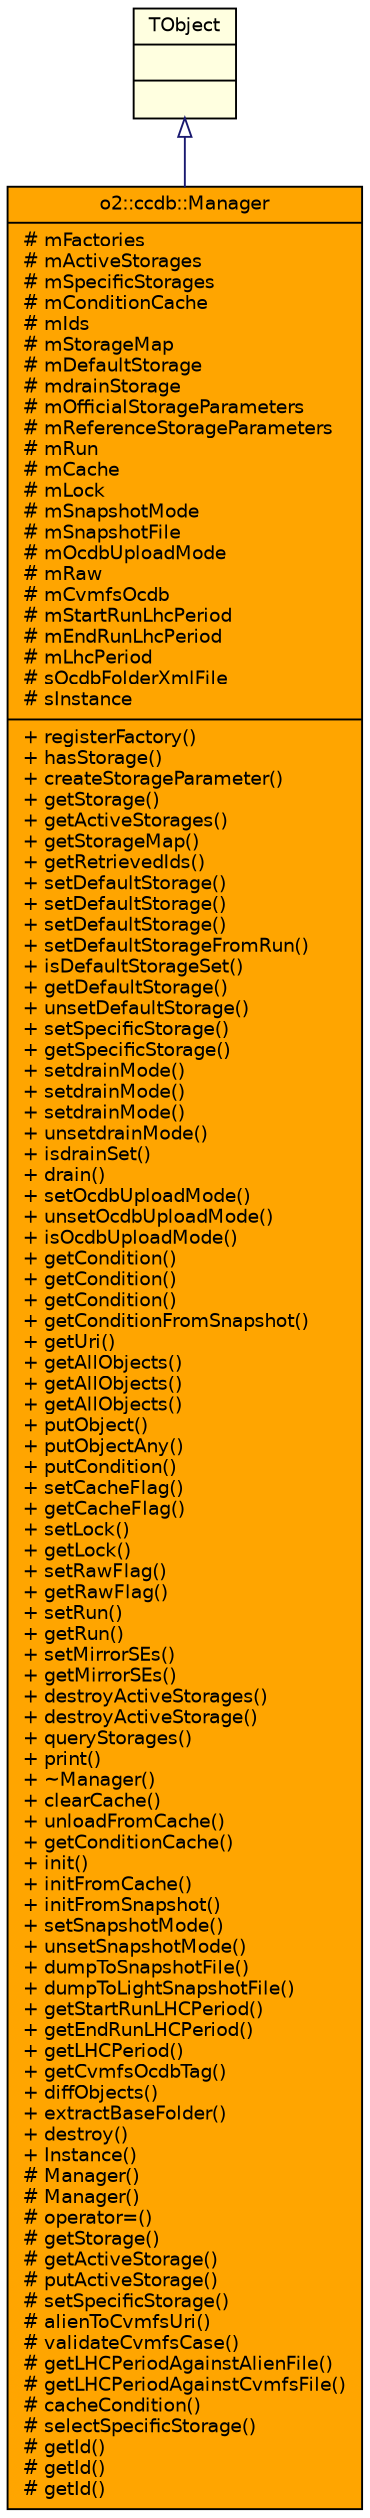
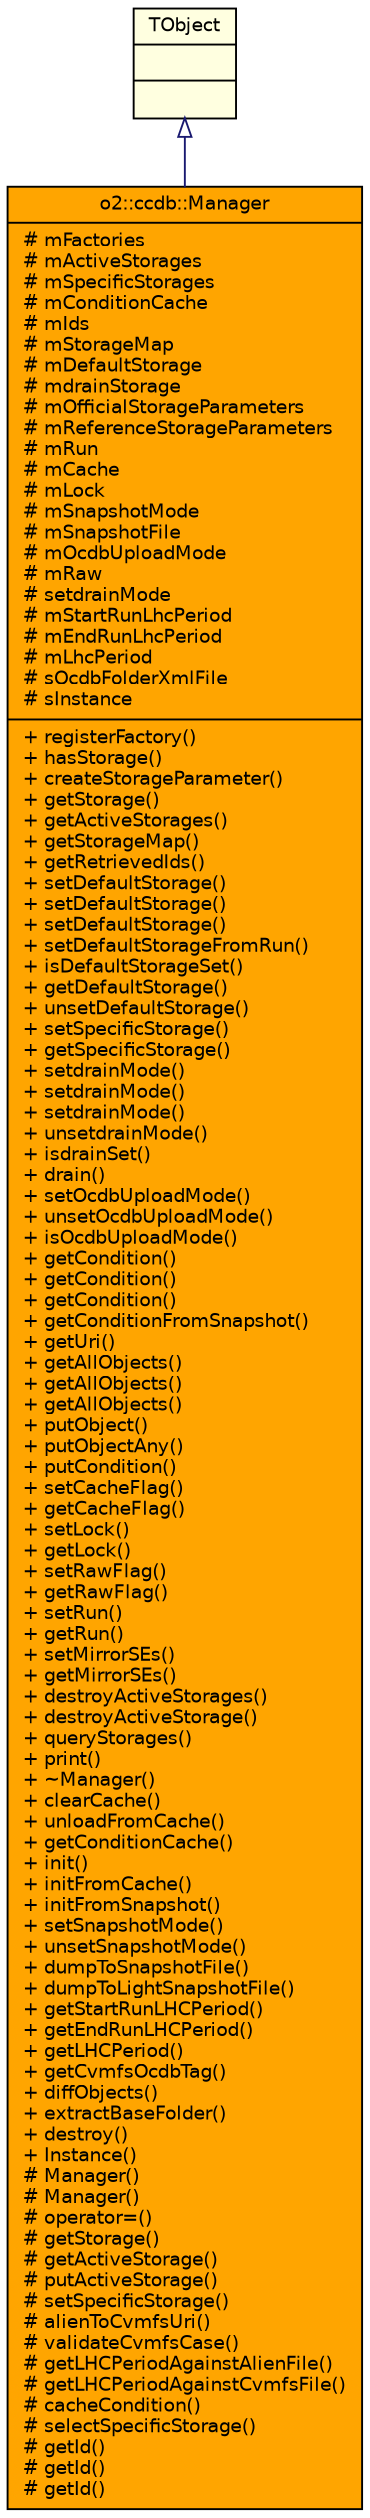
node "o2::ccdb::Manager": text "# mCvmfsOcdb" -> "# setdrainMode"
